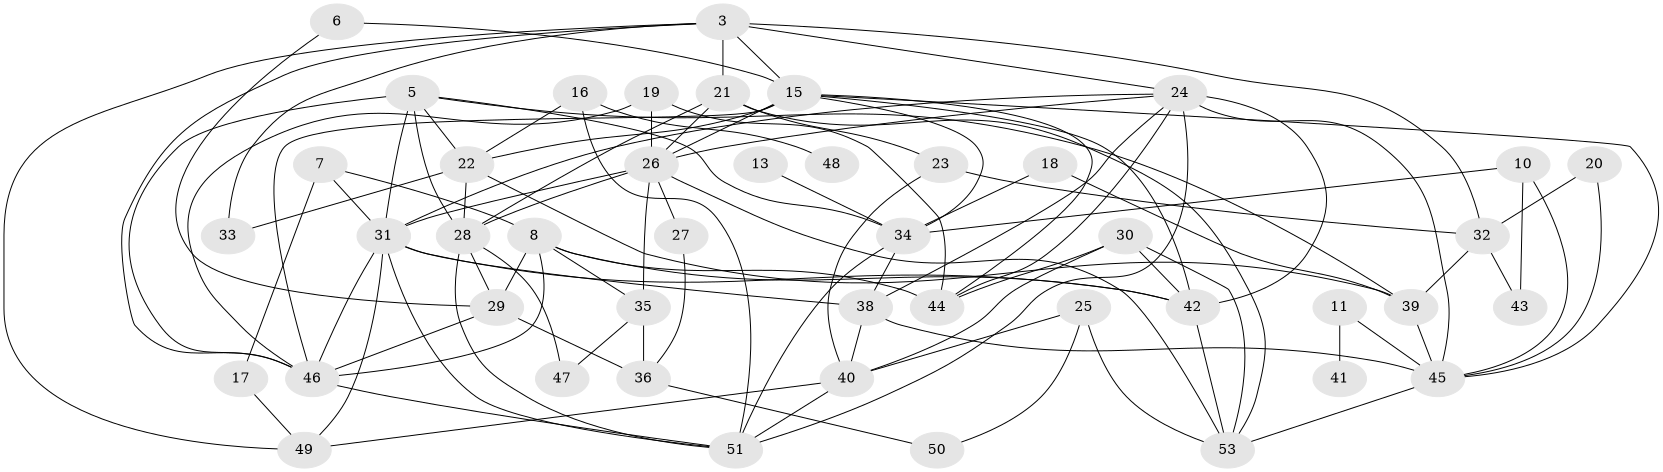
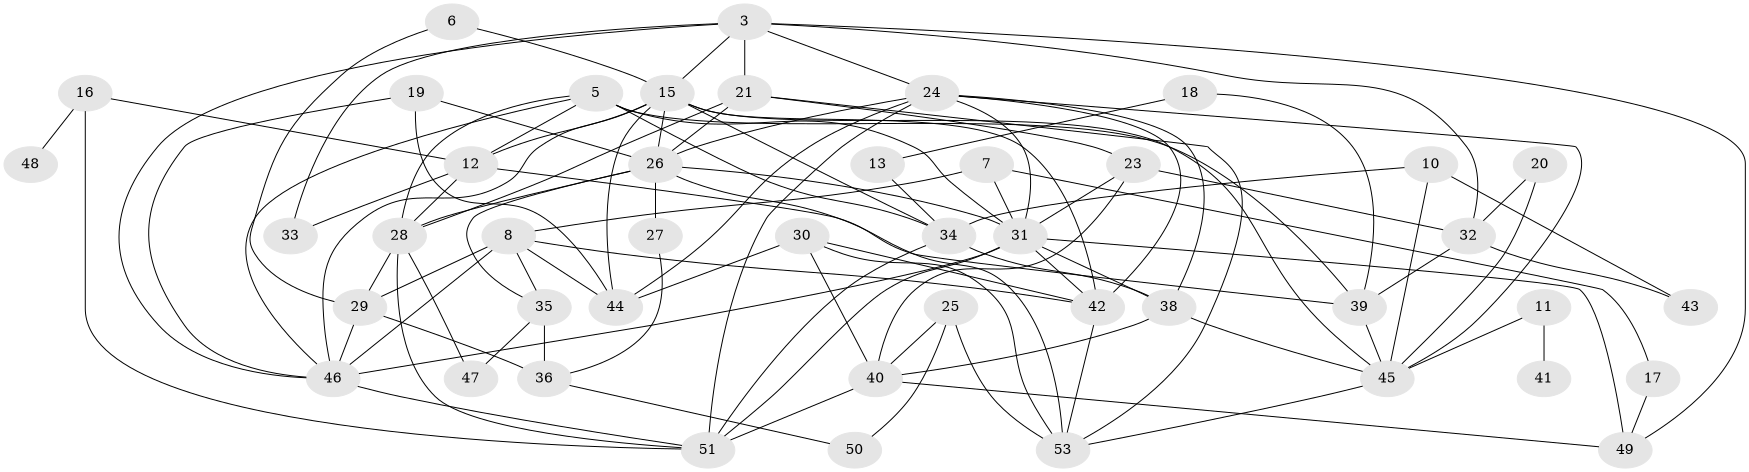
node "22": label "22" -> "12"
edge "23" -- "31": added
edge "18" -- "34": now "18" -- "13"
